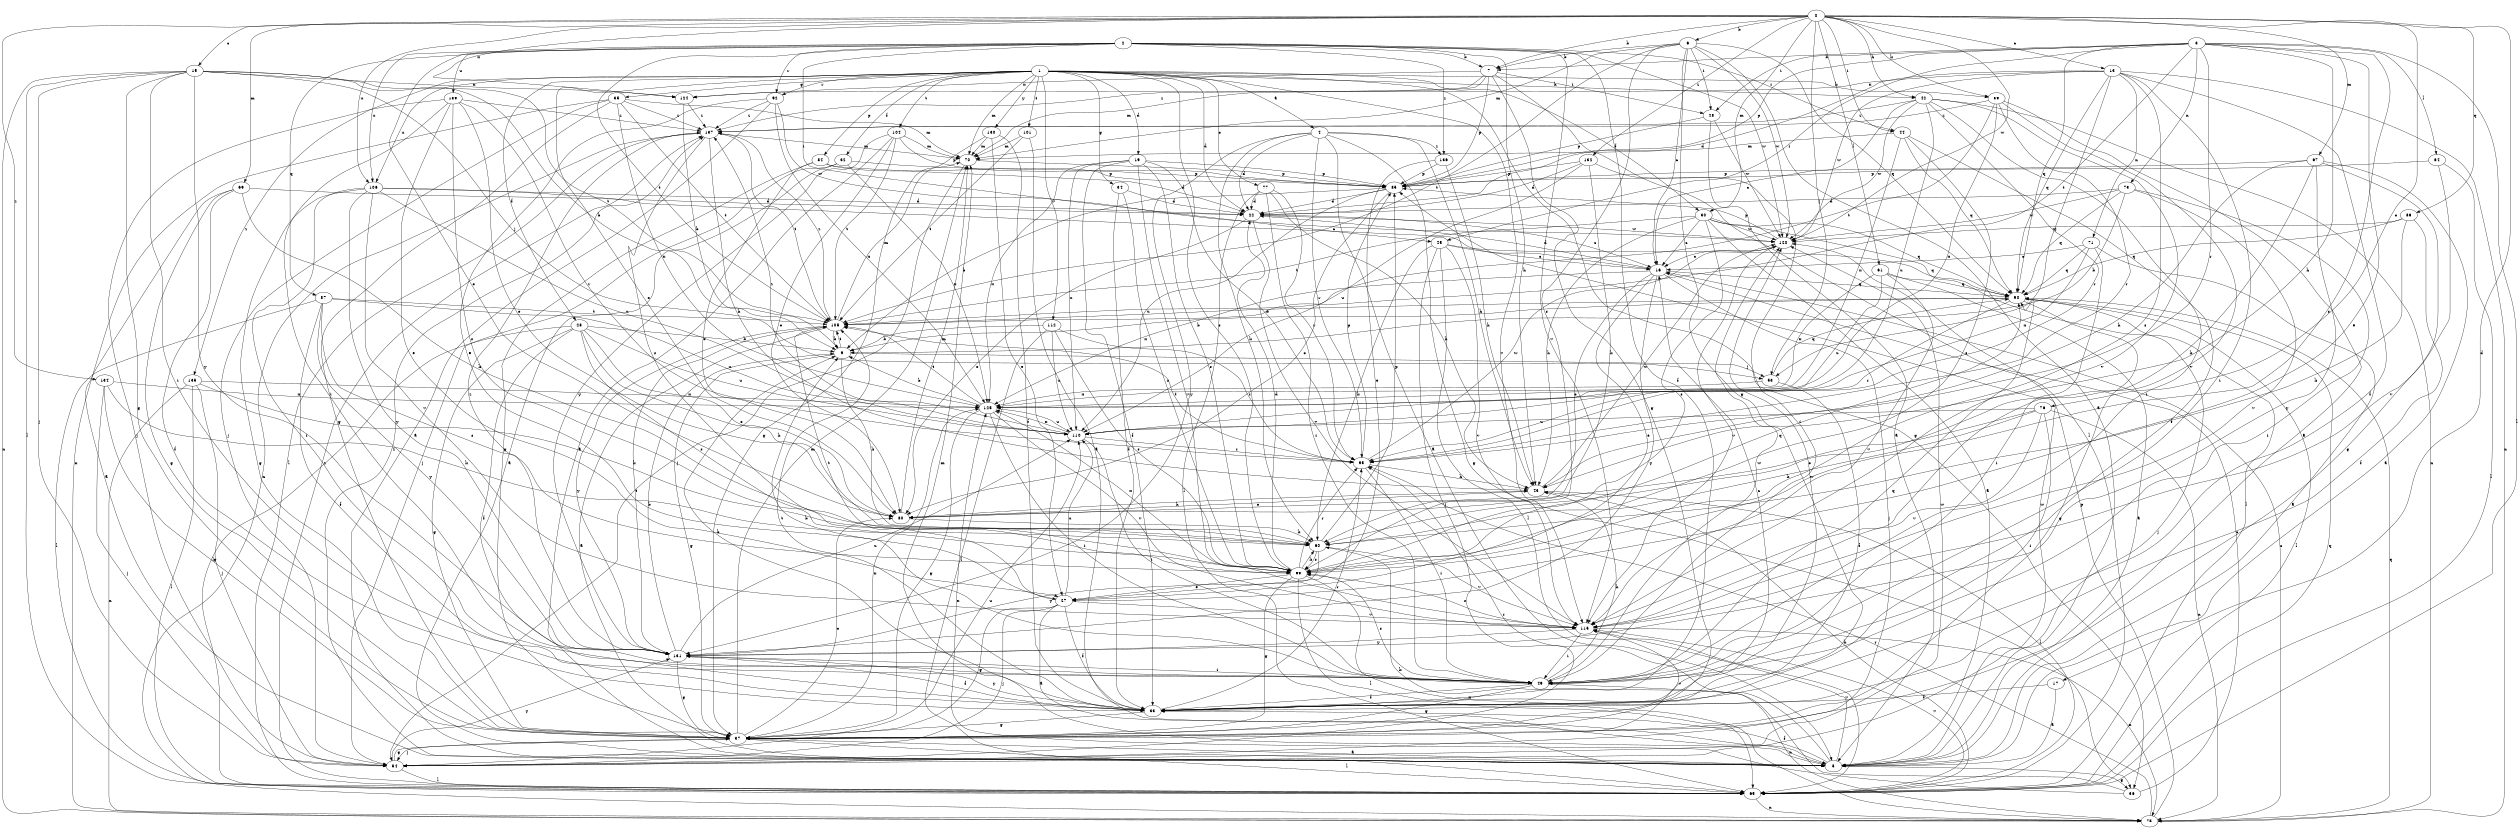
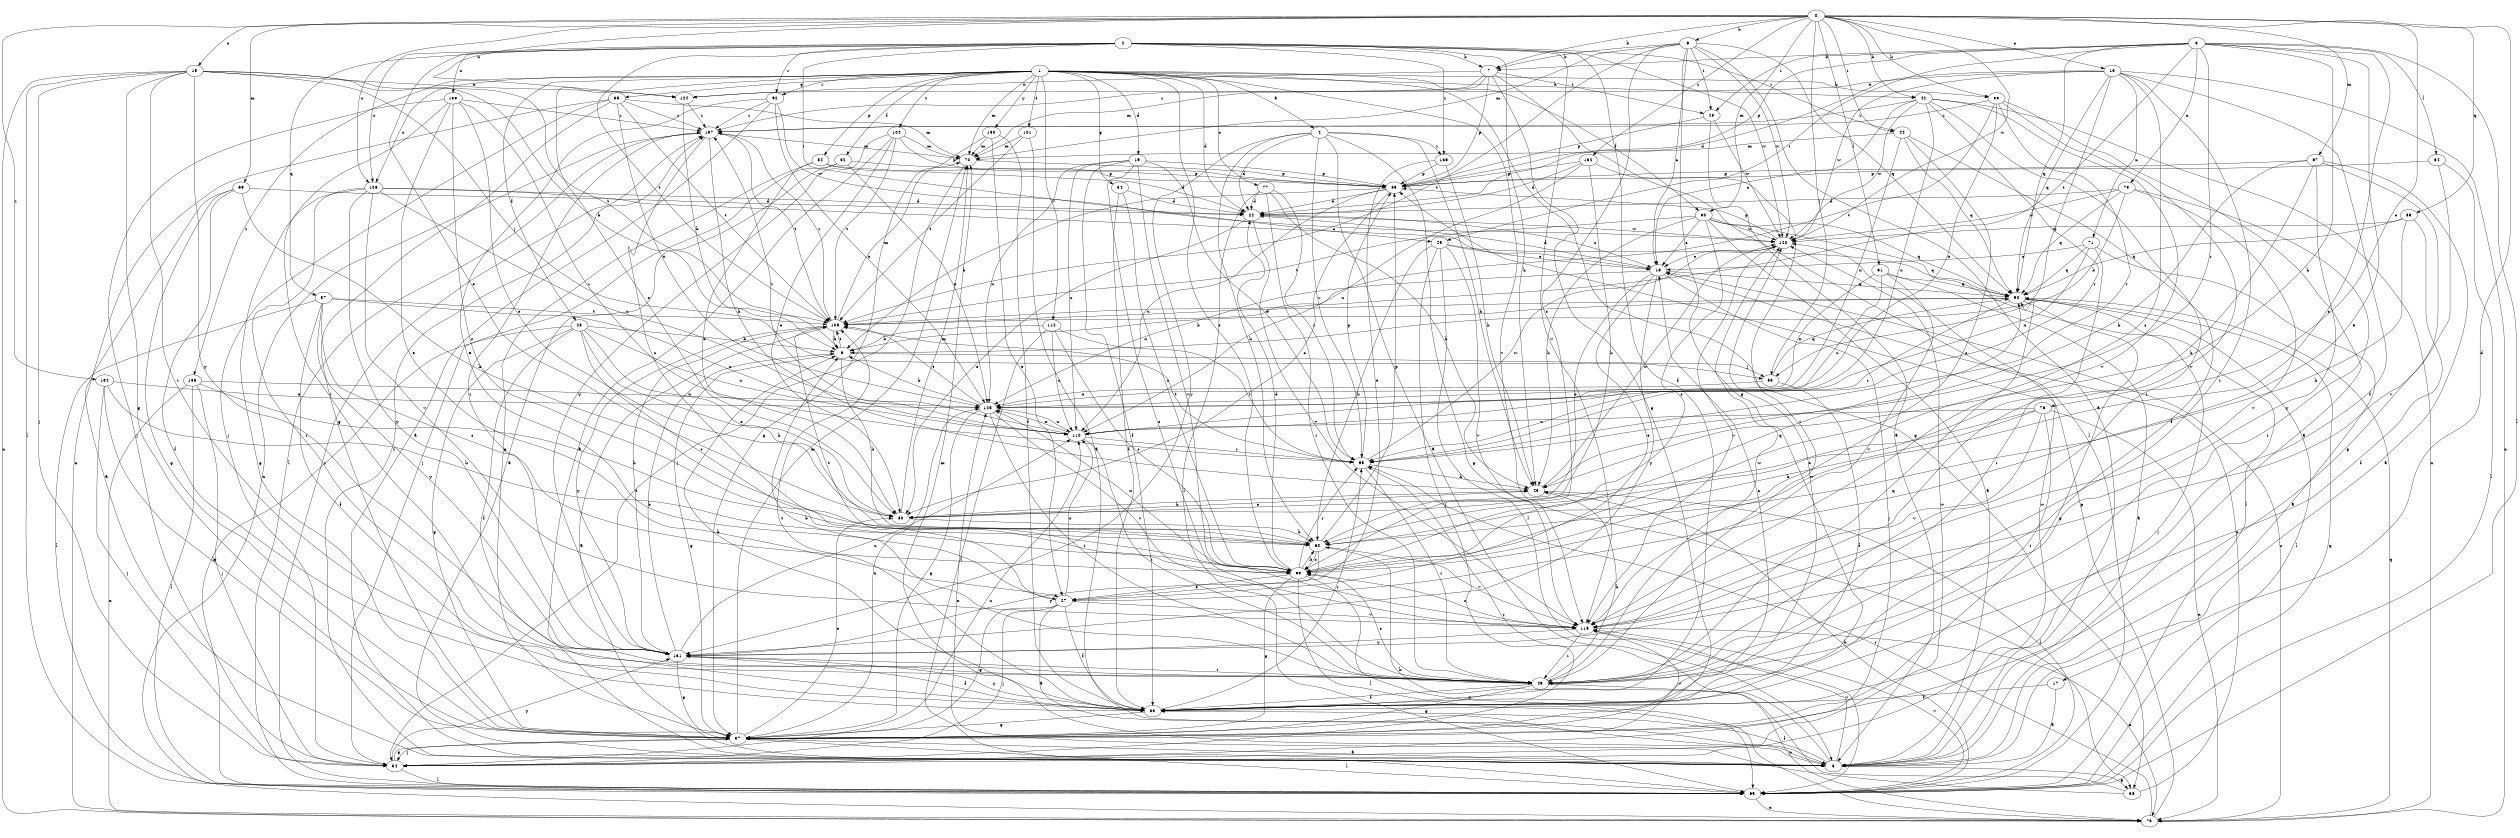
edge "19" -> "99": now "19" -> "49"
